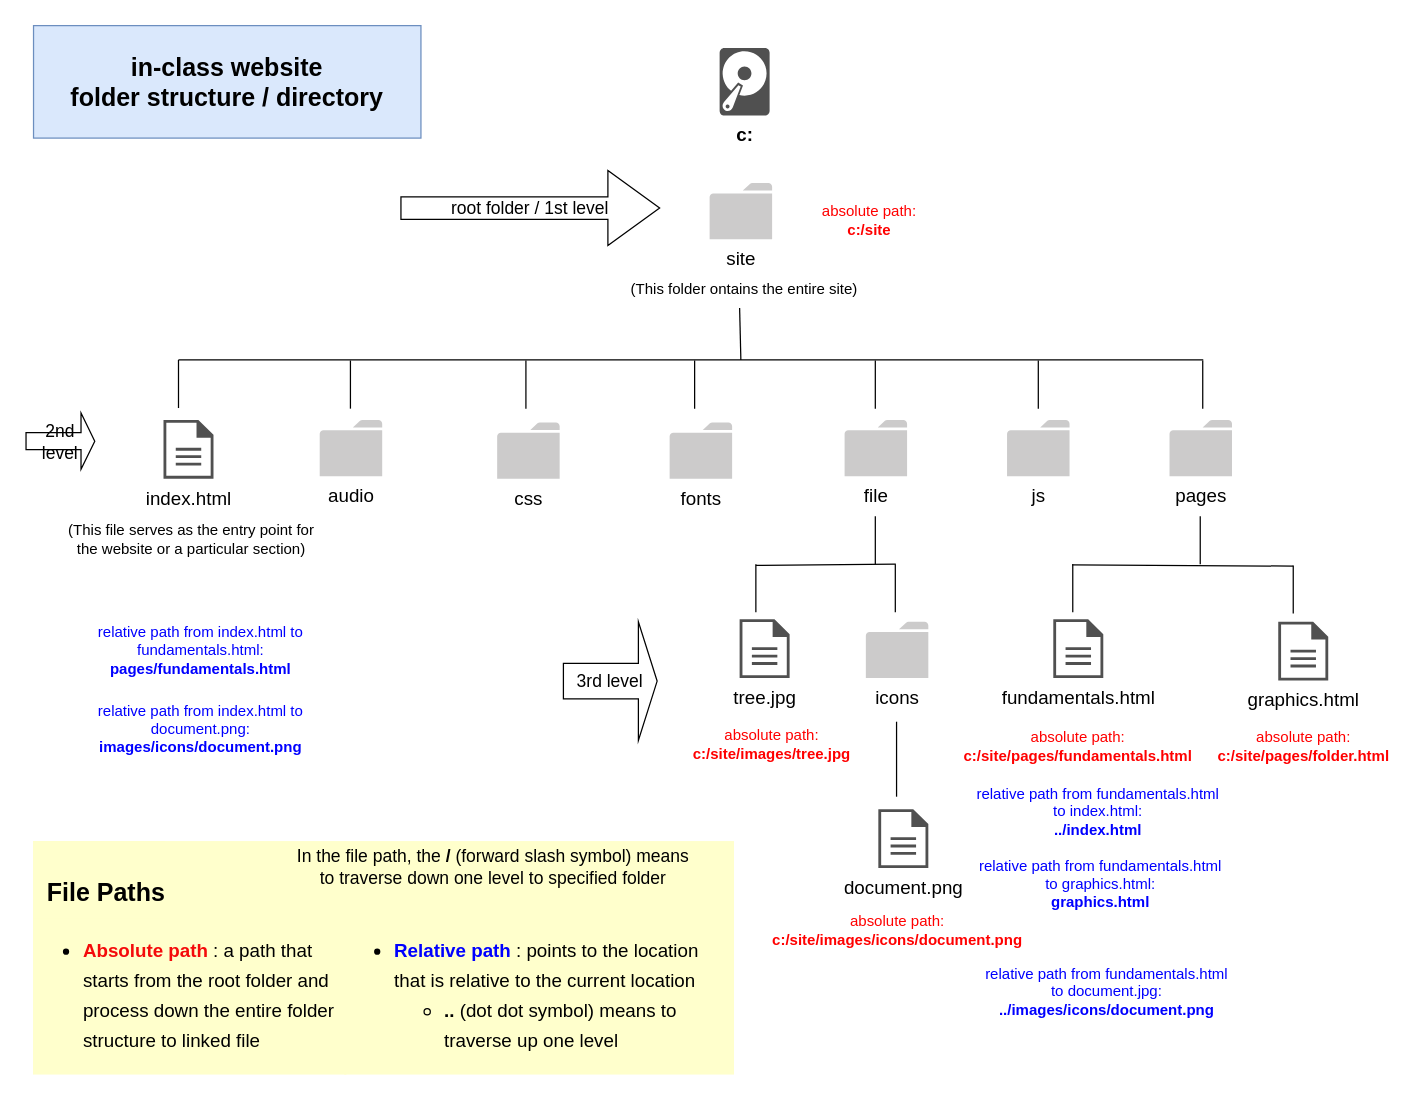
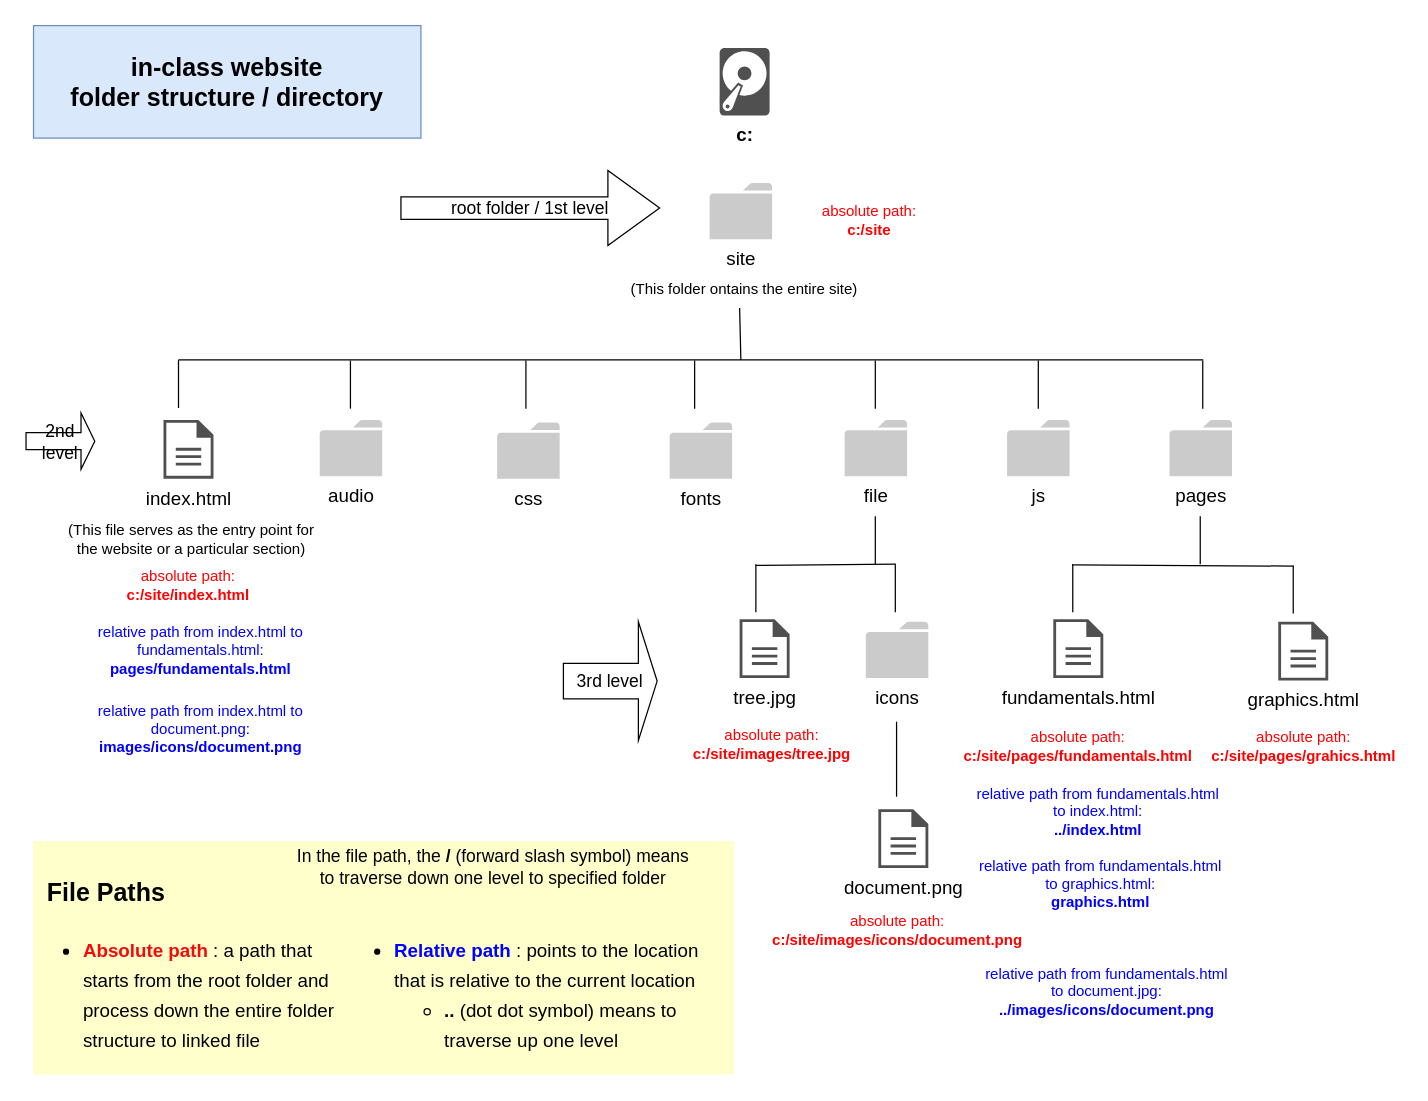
node "absolute path: c:/site/index.html": added
node "absolute path: c:/site/pages/folder.html": label "absolute path: c:/site/pages/folder.html" -> "absolute path: c:/site/pages/grahics.html"
